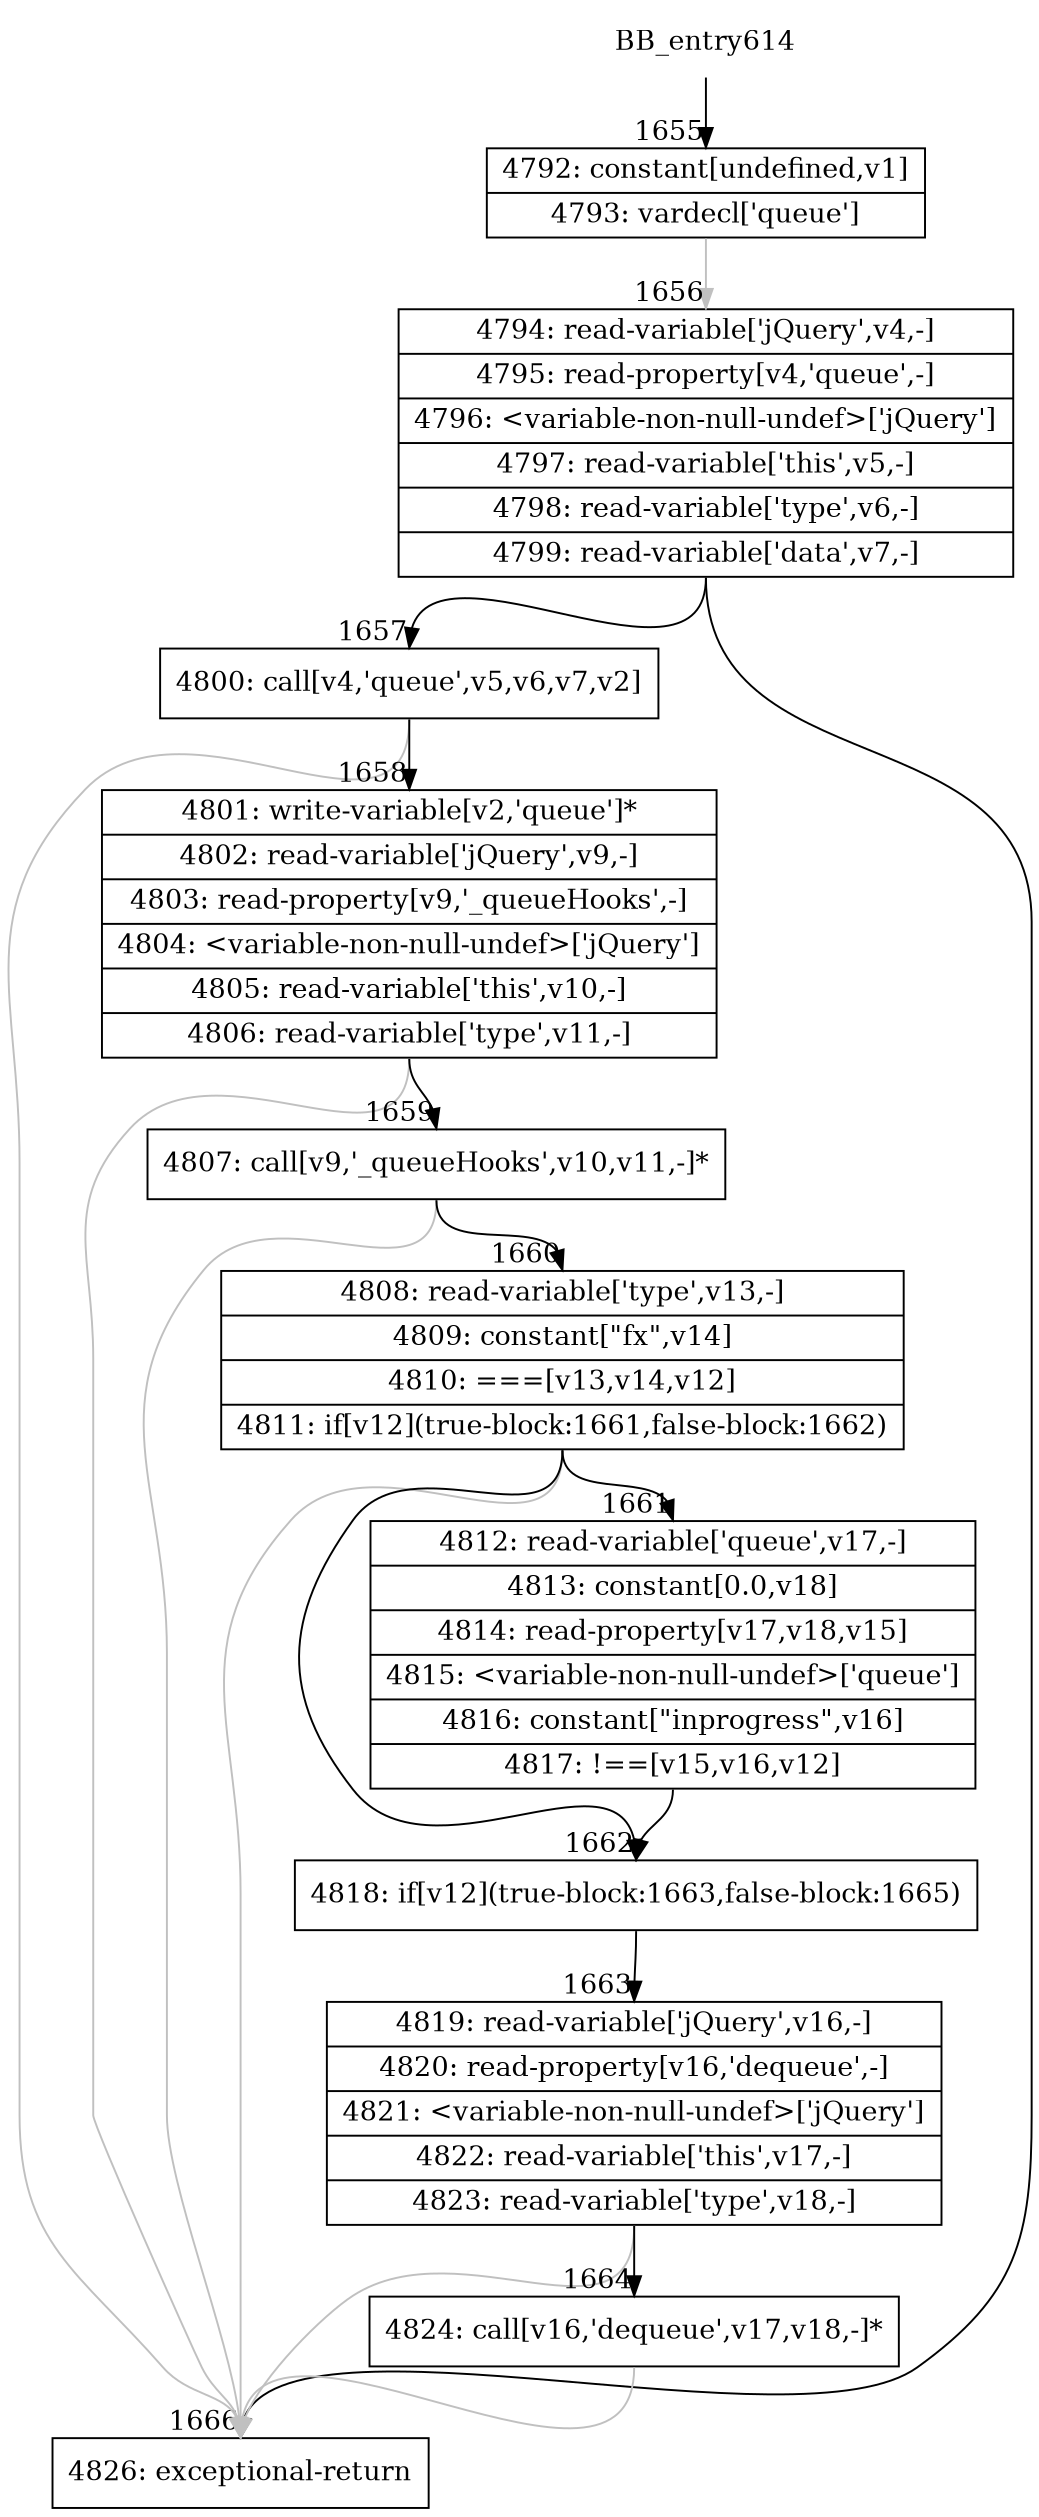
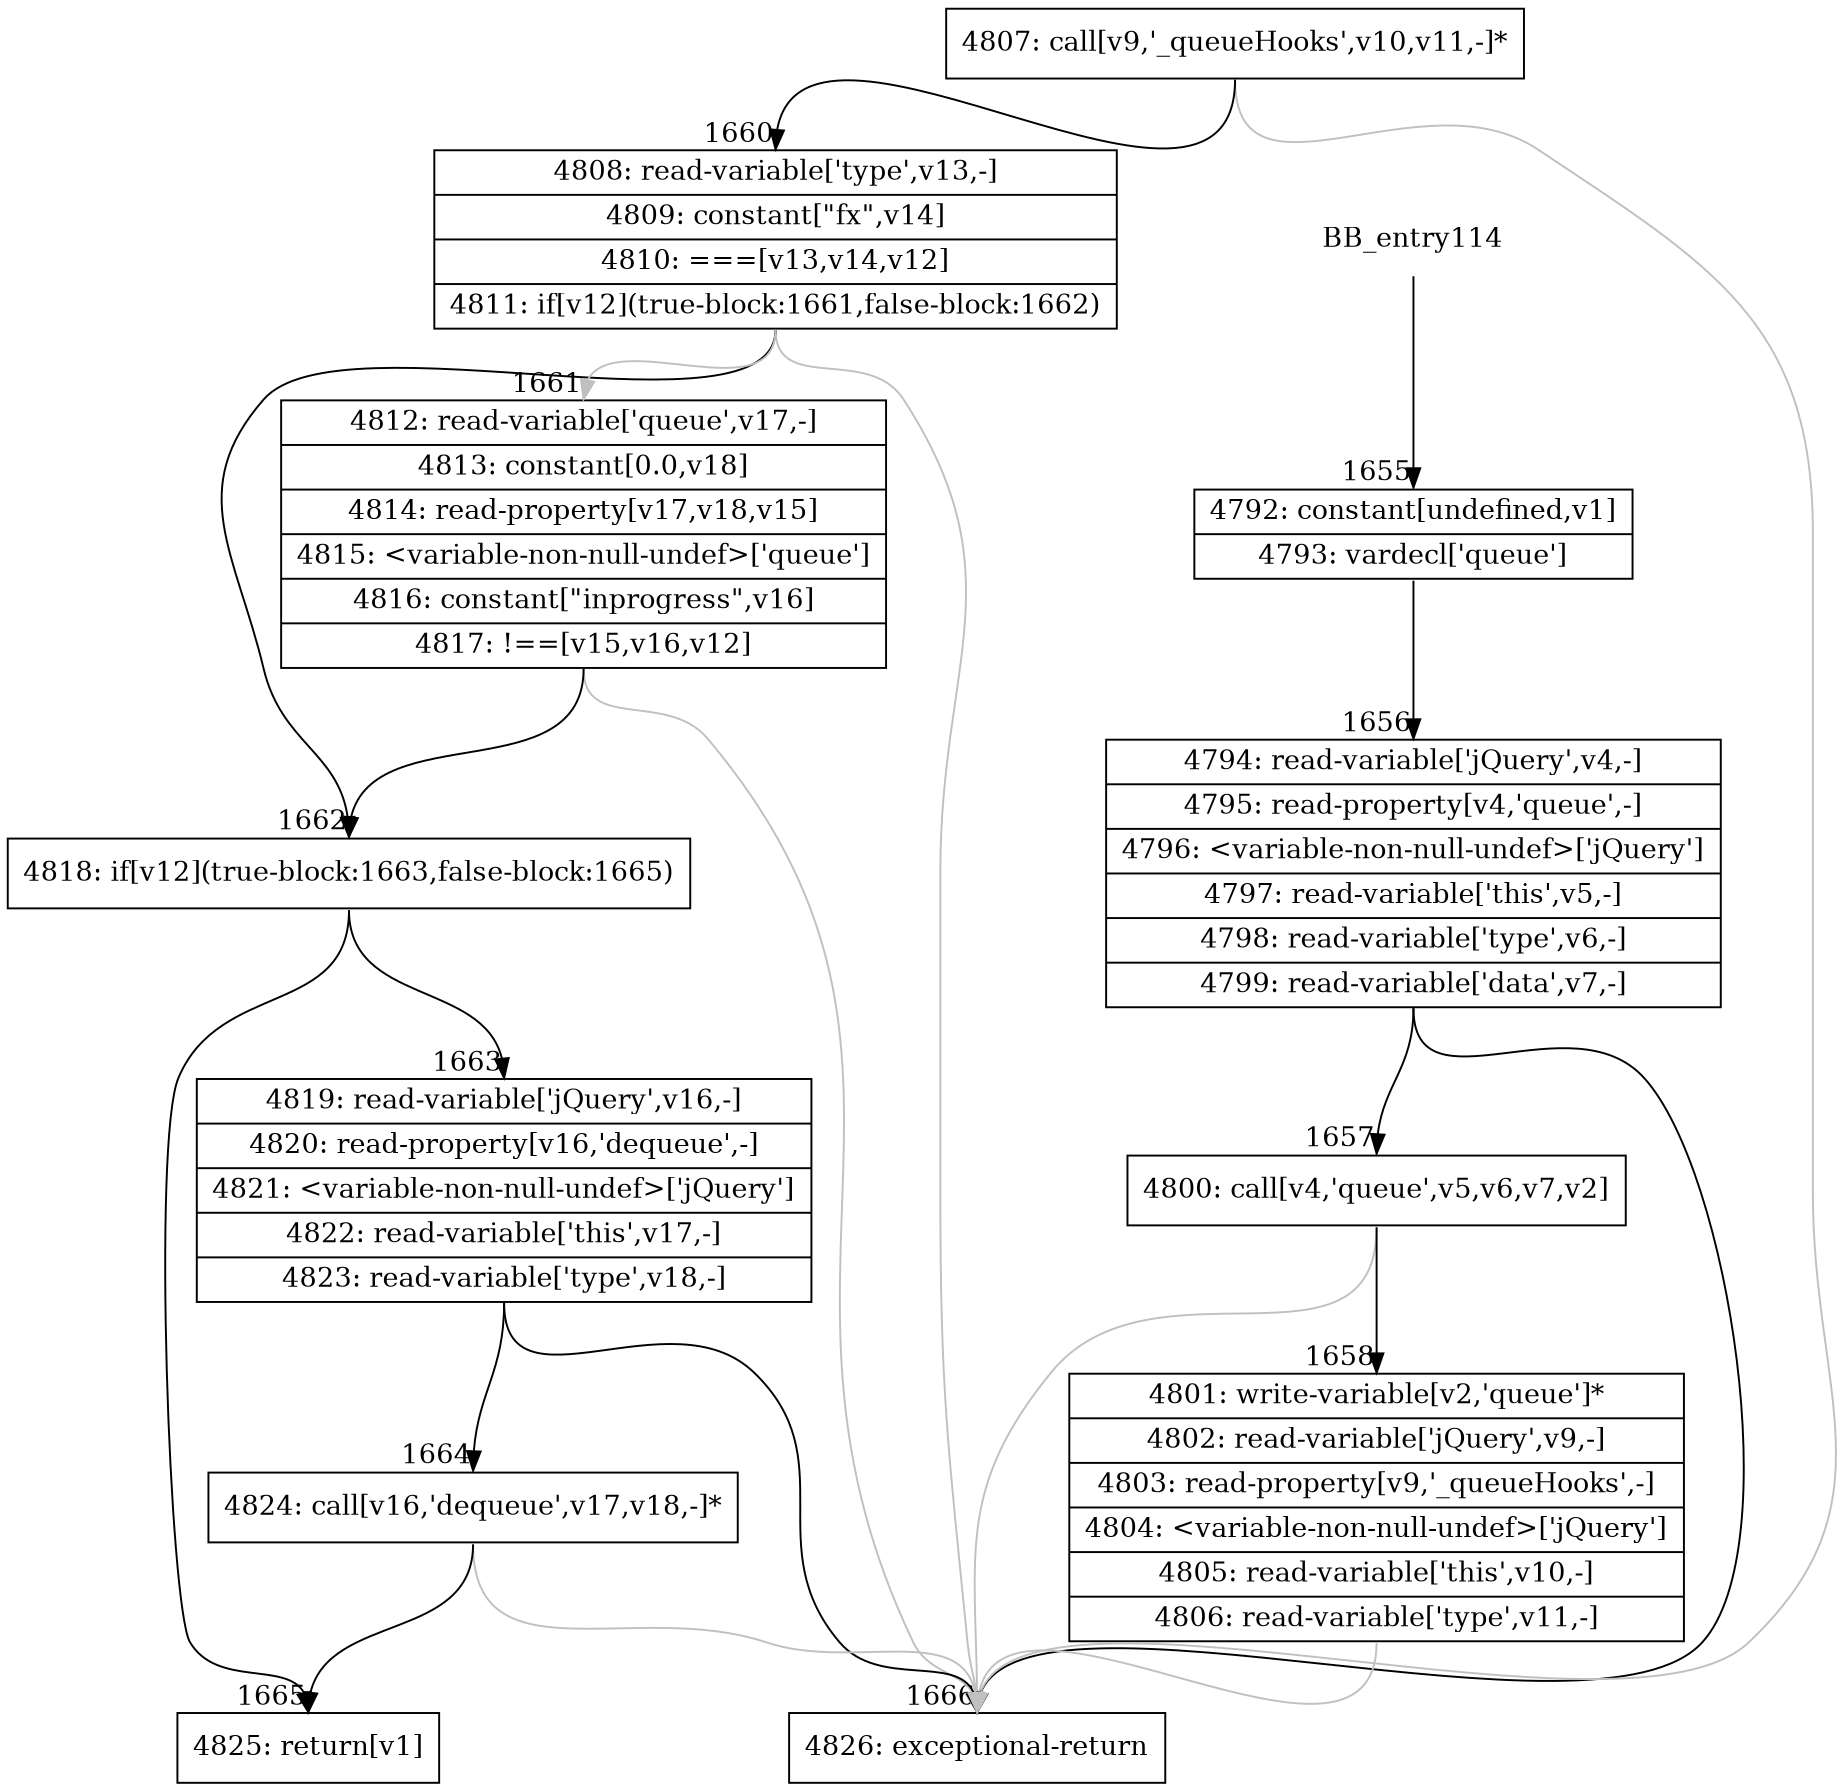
node "BB_entry614": label "BB_entry614" -> "BB_entry114"
edge "4792: constant[undefined,v1]" -> "4794: read-variable['jQuery',v4,-]": color gray -> black
edge "4801: write-variable[v2,'queue']*" -> "4807: call[v9,'_queueHooks',v10,v11,-]*": removed
edge "4812: read-variable['queue',v17,-]" -> "4826: exceptional-return": added
edge "4808: read-variable['type',v13,-]" -> "4812: read-variable['queue',v17,-]": color black -> gray
node "4825: return[v1]": added
edge "4819: read-variable['jQuery',v16,-]" -> "4826: exceptional-return": color gray -> black
